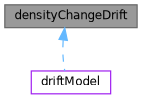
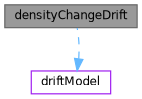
edge "driftModel" -> "densityChangeDrift": reversed
